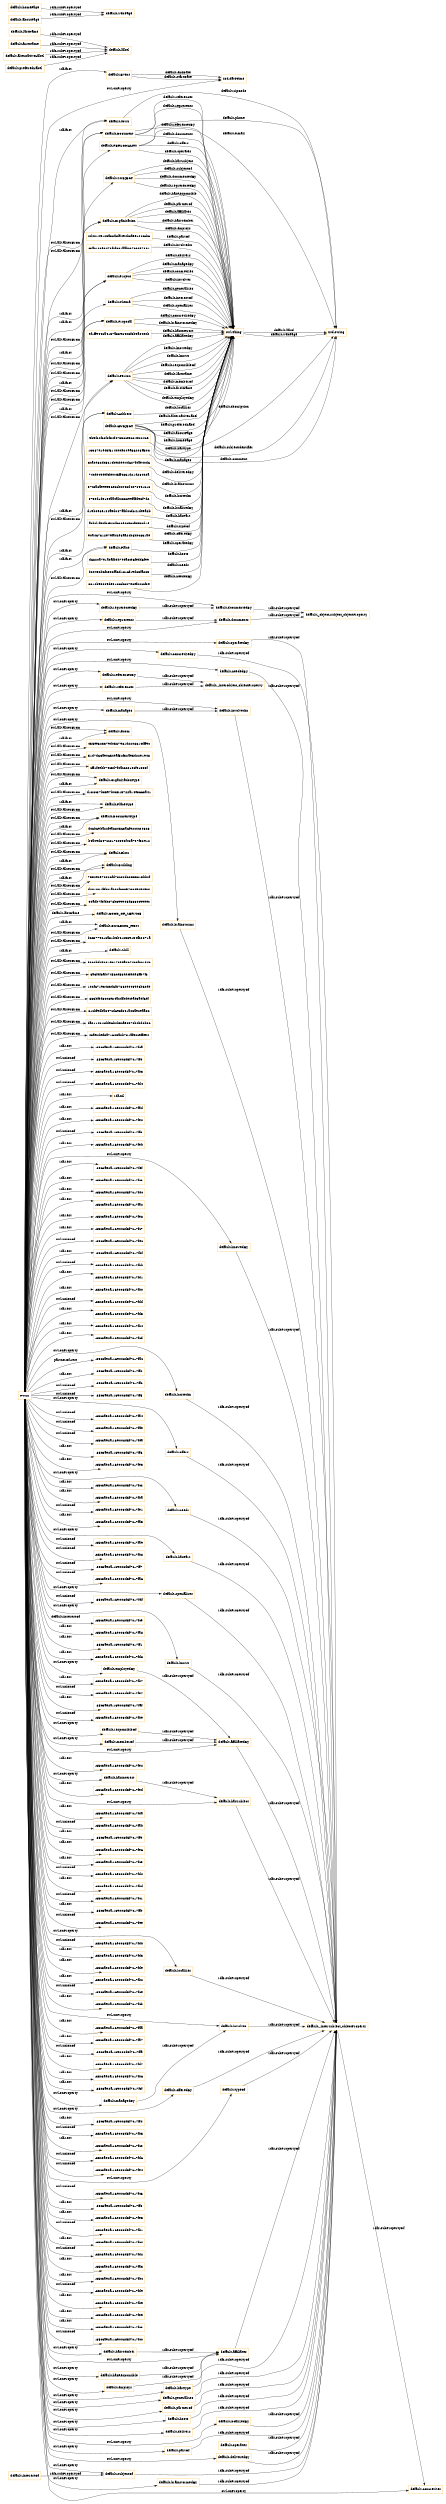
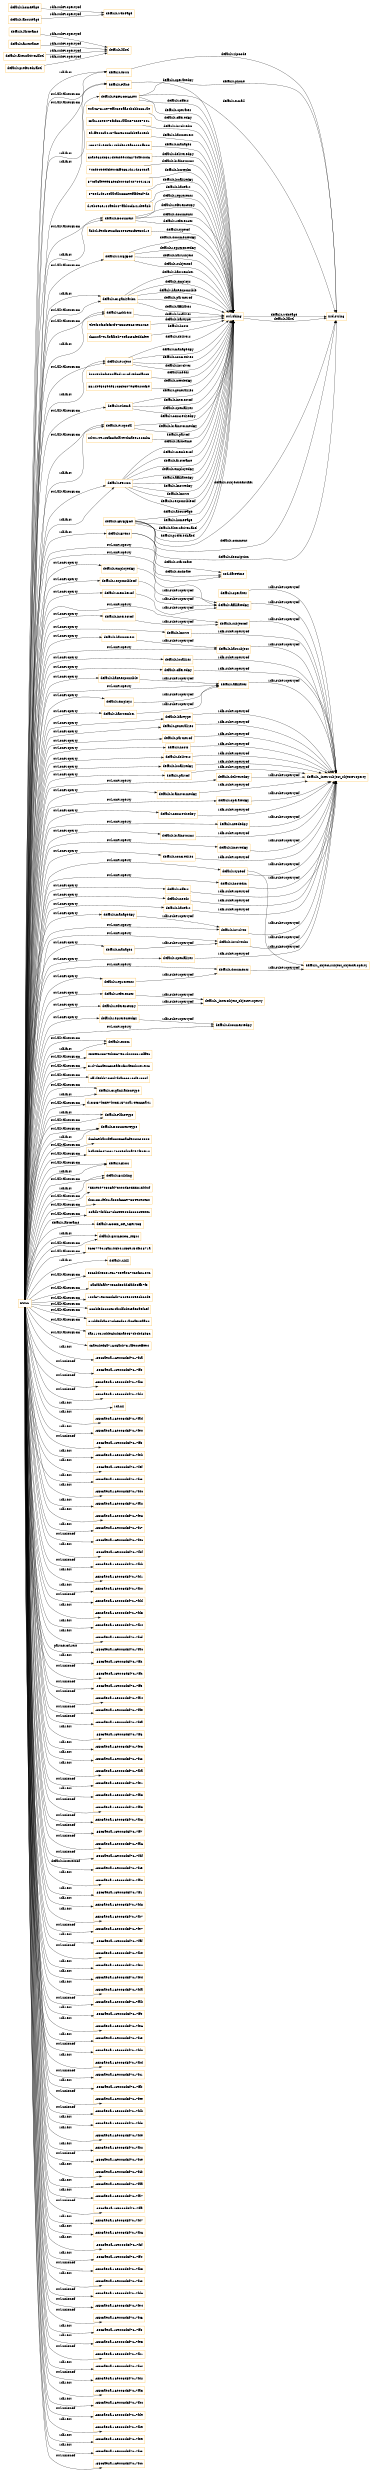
edge "default:documentedBy" -> "default:_object-subject_objectProperty": now "default:typeOf" -> "default:_object-subject_objectProperty"
edge "NULL" -> "default:interestOf": added, label "owl:onProperty"
edge "default:_interSubject_objectProperty" -> "default:concretizes": reversed
